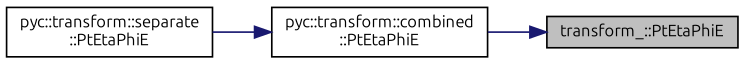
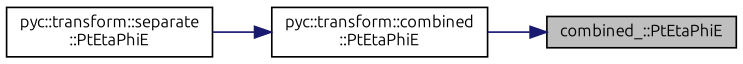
node "transform_::PtEtaPhiE": label "transform_::PtEtaPhiE" -> "combined_::PtEtaPhiE"
